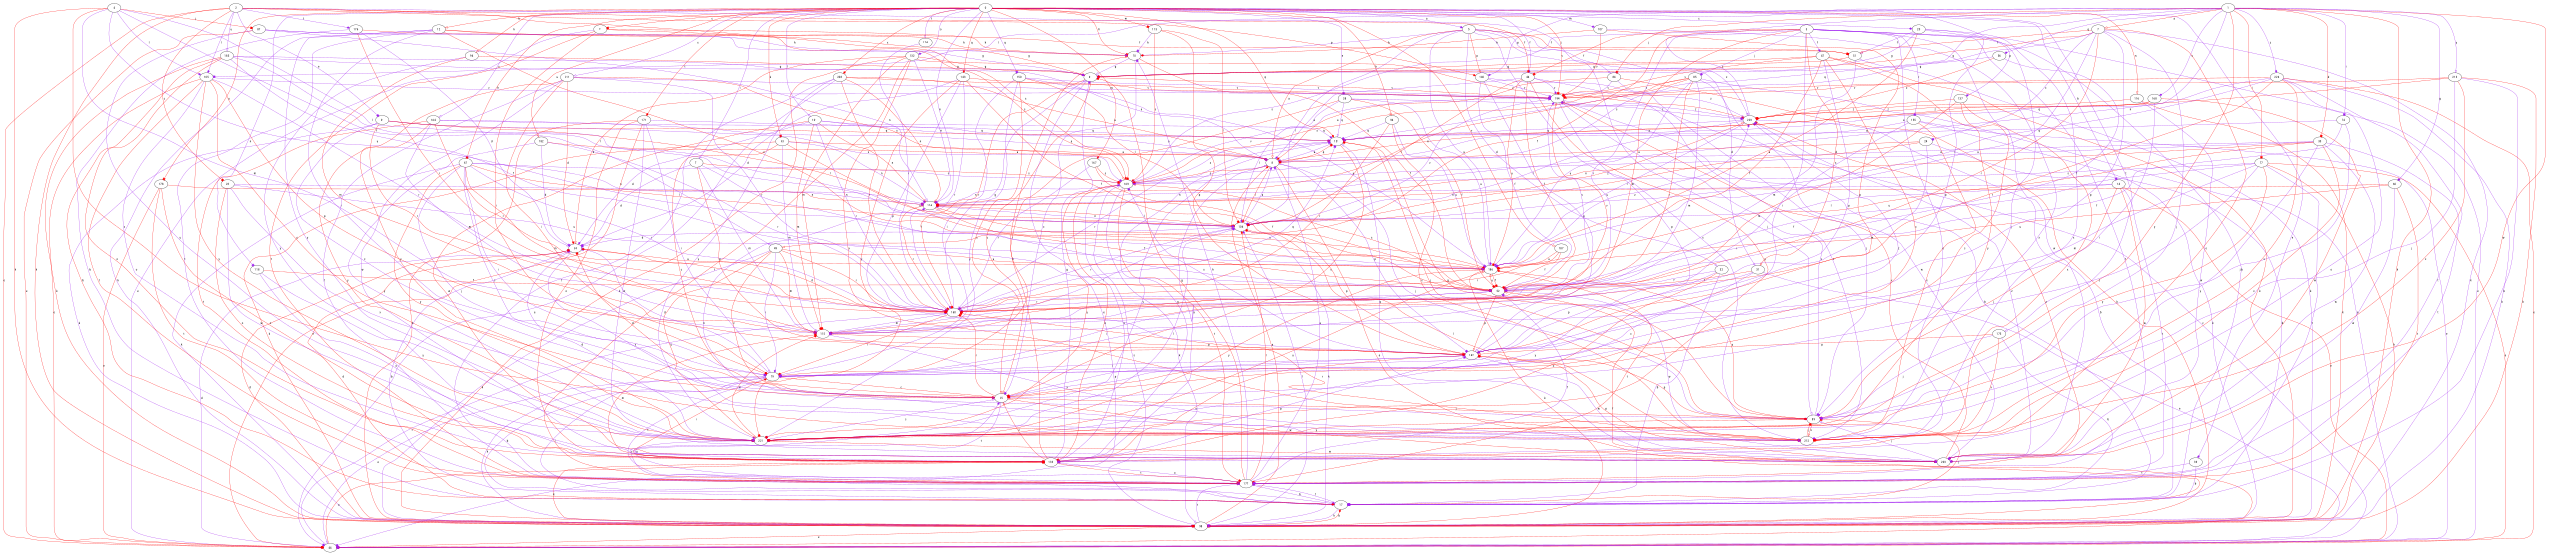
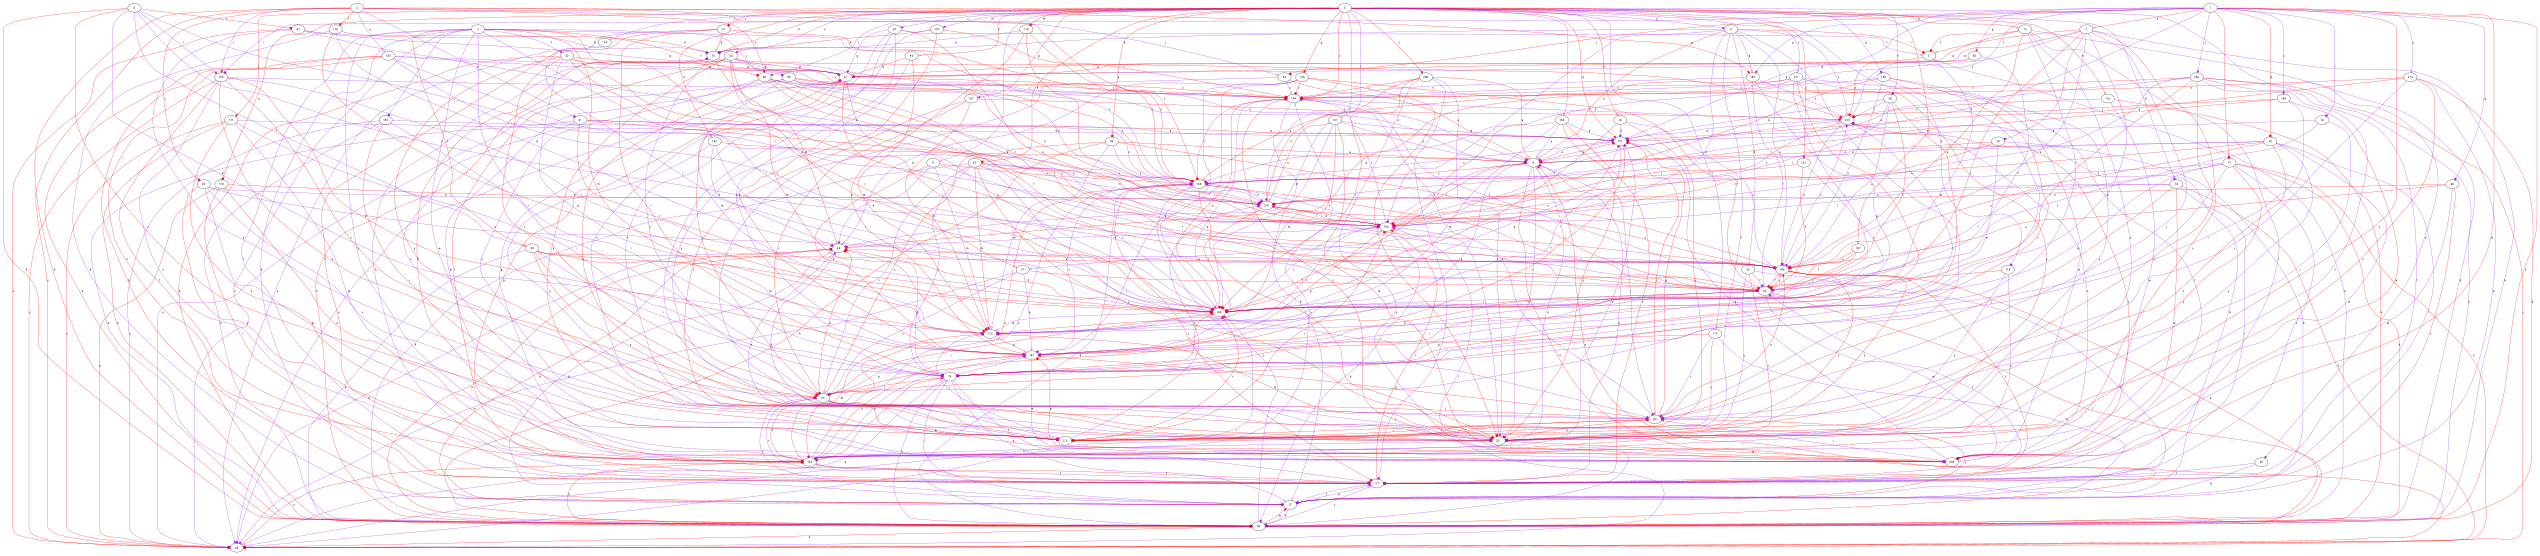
edge "2" -> "176": color purple -> red
edge "106" -> "169": added, label "s"
edge "85" -> "160": now "47" -> "160"
edge "84" -> "98": removed, label "k"
